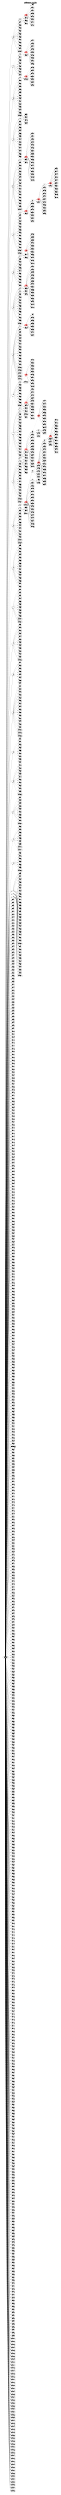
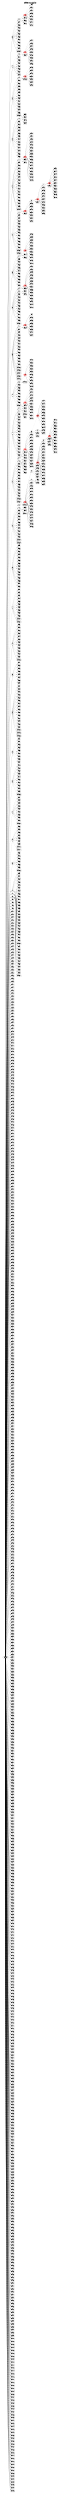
node "germline382": label "germline382" -> "cell382"
